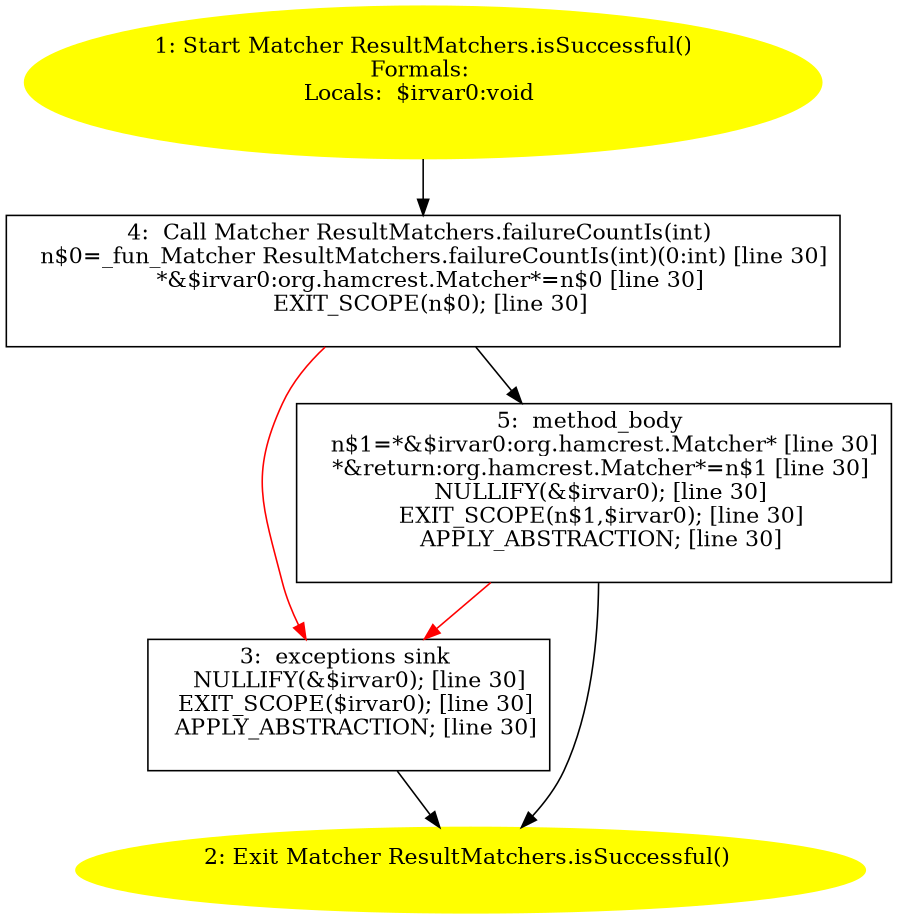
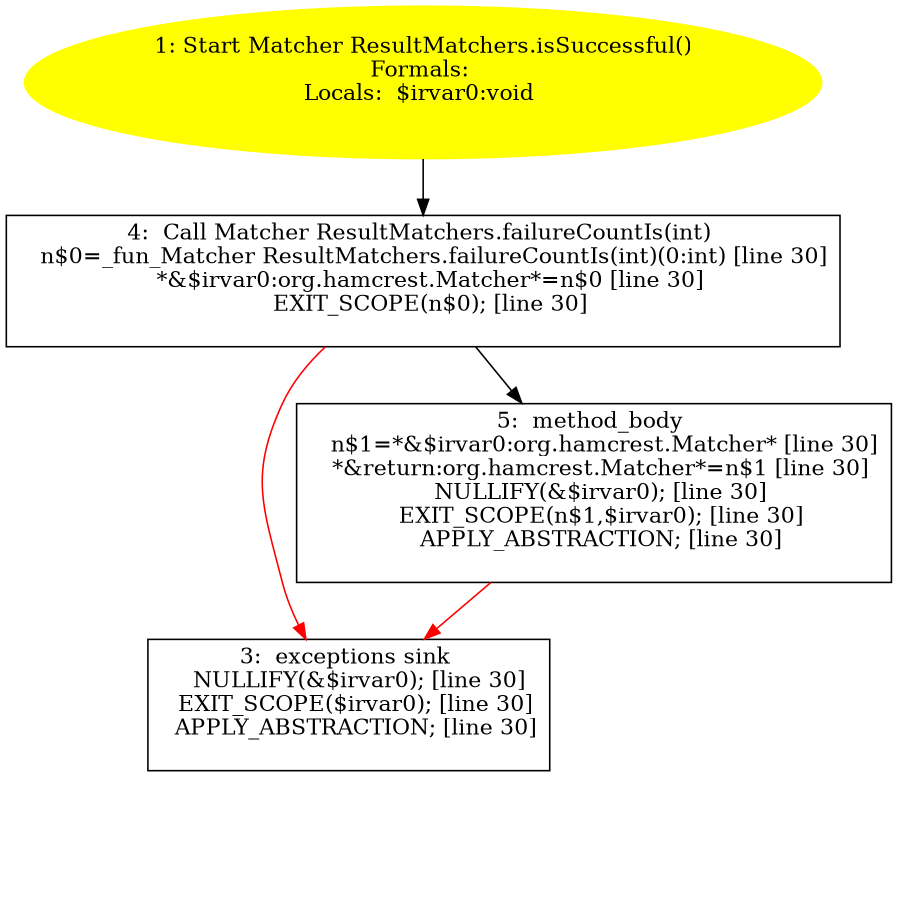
node "2: Exit Matcher ResultMatchers.isSuccessful()": removed
